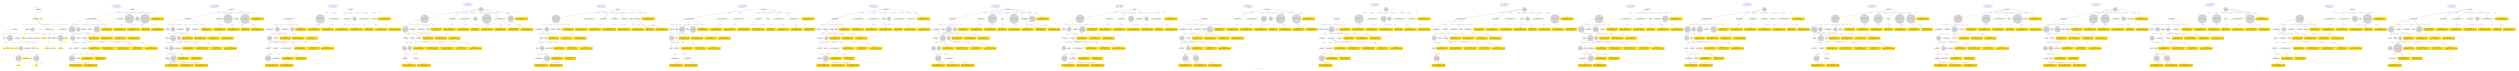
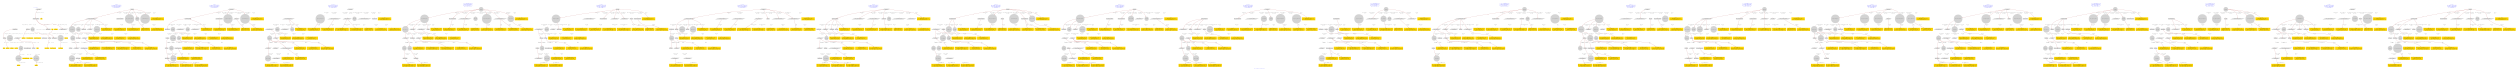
node "Object_URI": added
node "E82_Actor_Appellation2": fillcolor lightgray -> gold
node "Subclassification_URI": fillcolor lightgray -> gold
node "Subclassification": fillcolor gold -> lightgray
node "Classification_URI": fillcolor lightgray -> gold
node "Artist": fillcolor lightgray -> gold
